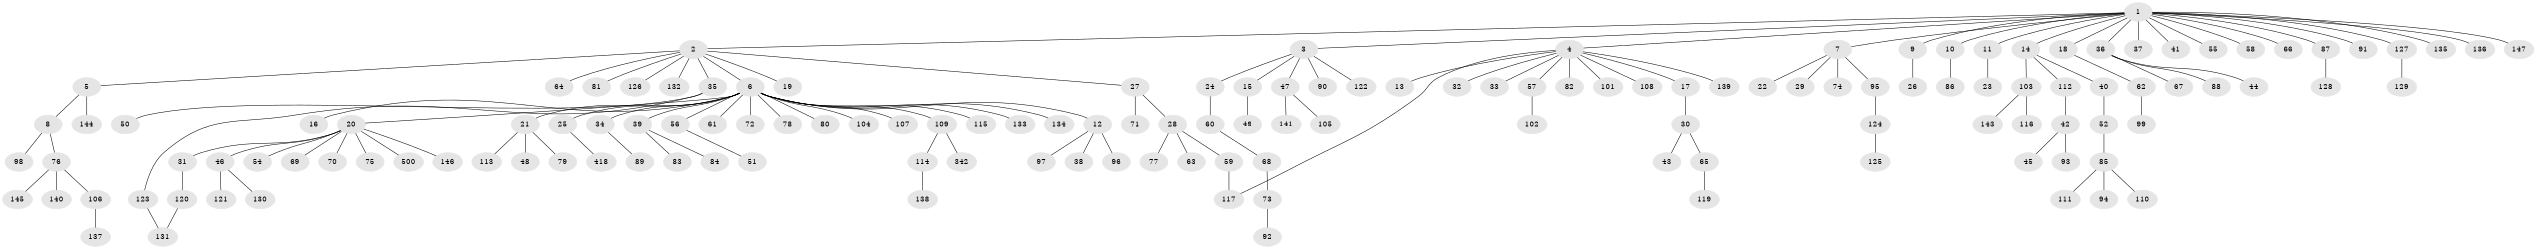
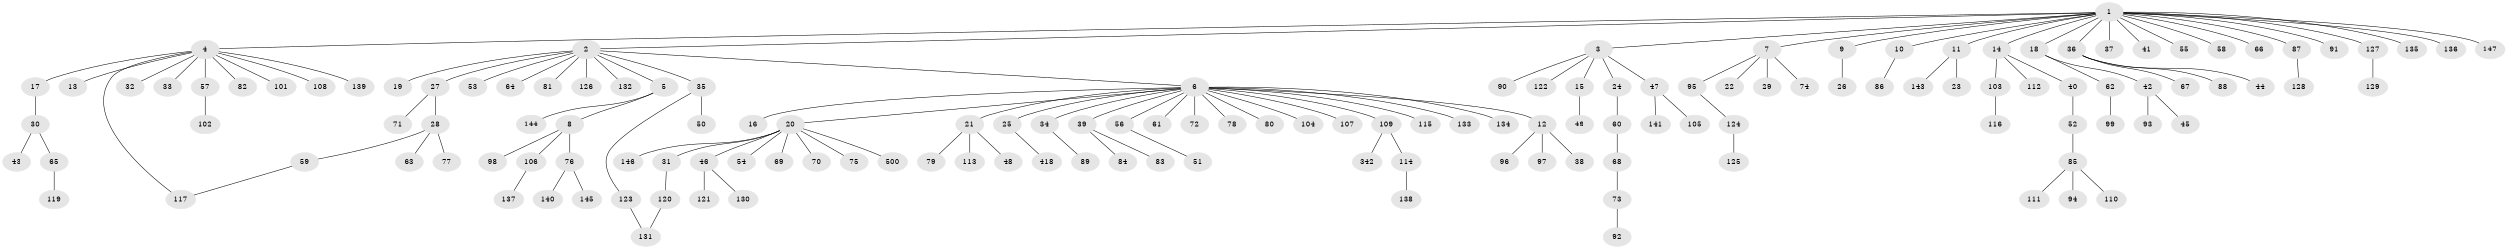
node "53": added
edge "103" -- "143": now "11" -- "143"
edge "112" -- "42": now "18" -- "42"
edge "76" -- "106": now "8" -- "106"
